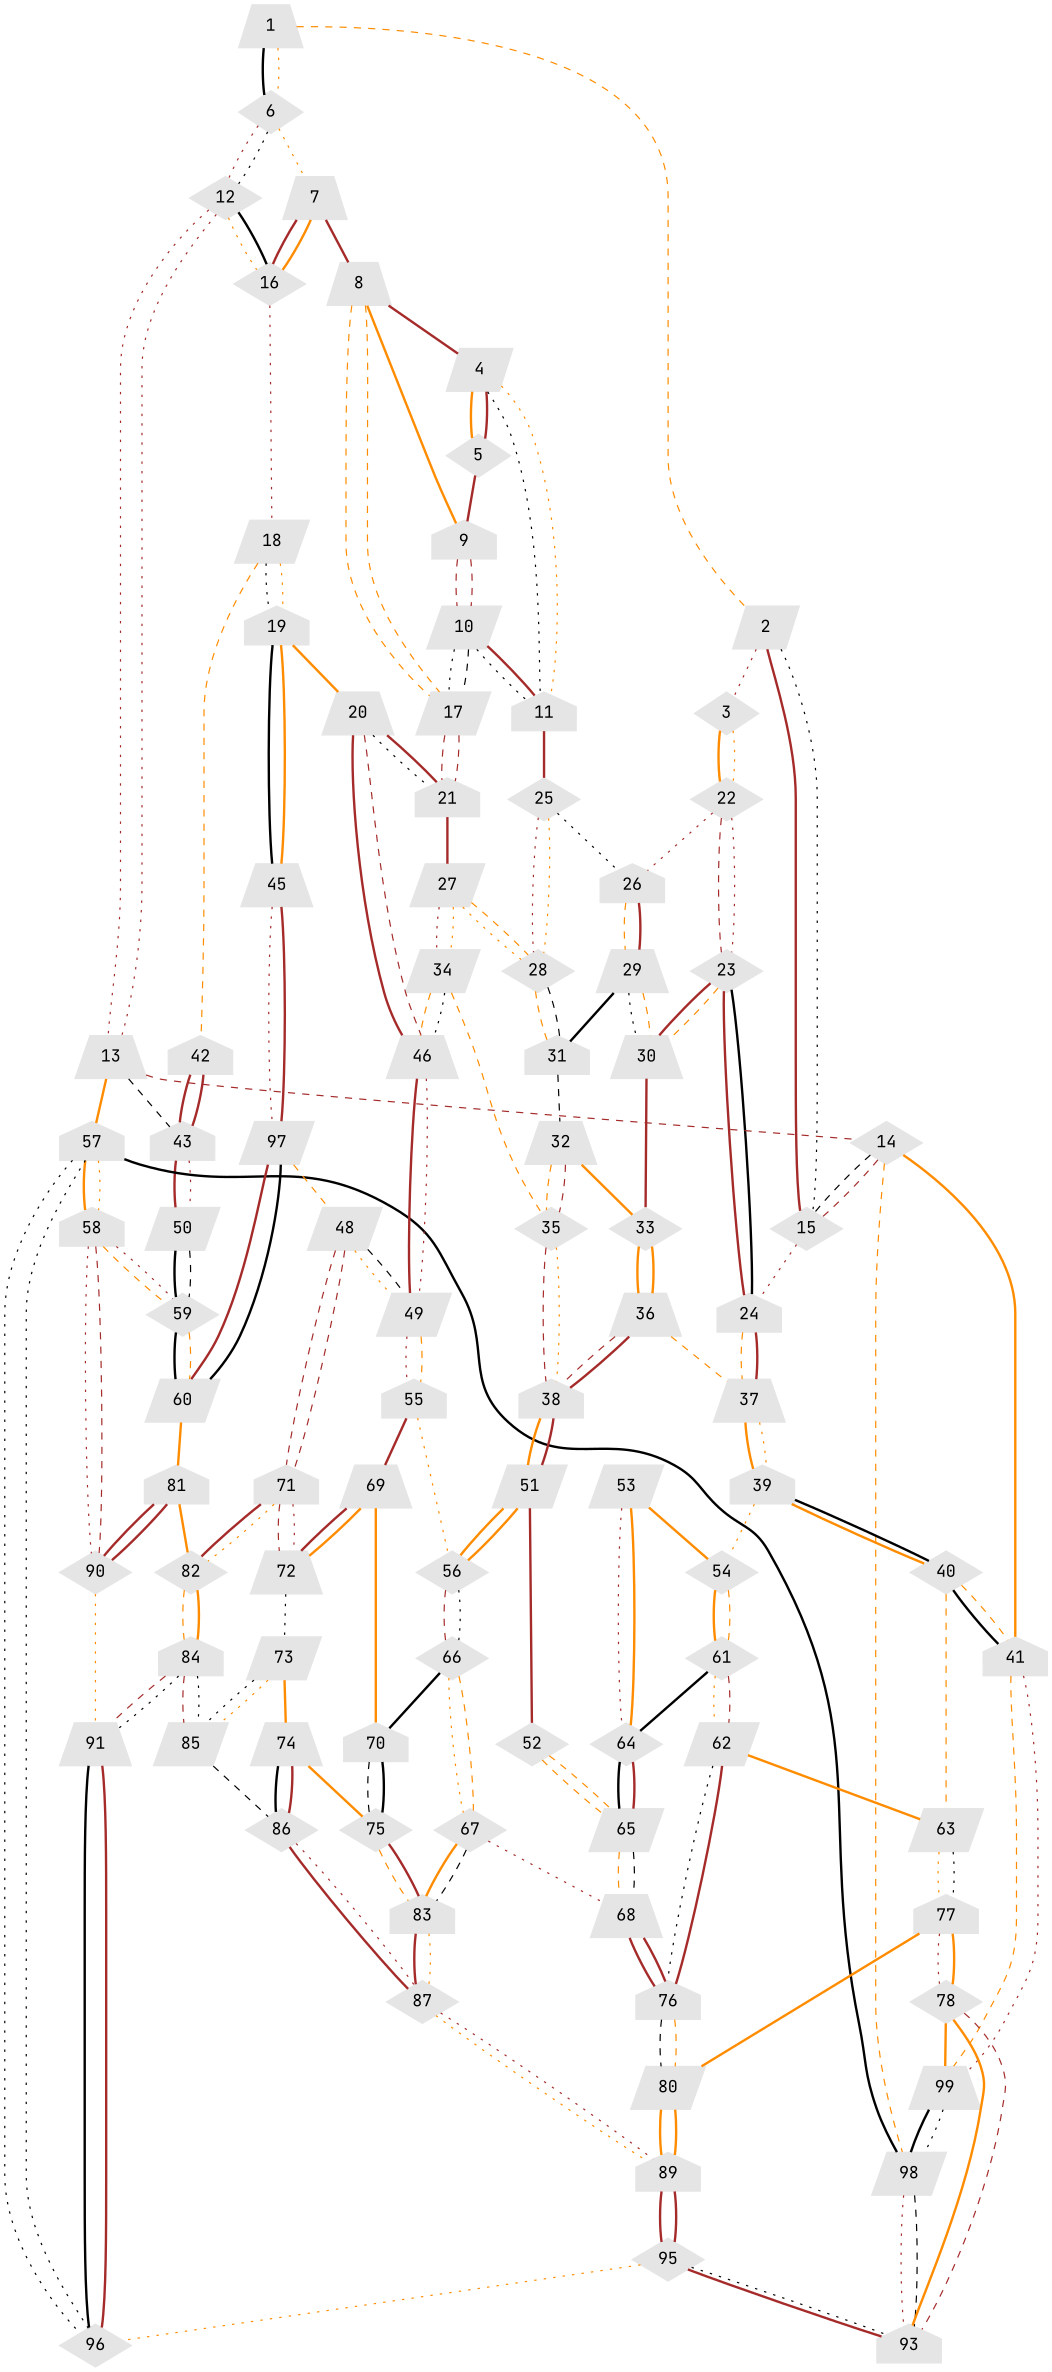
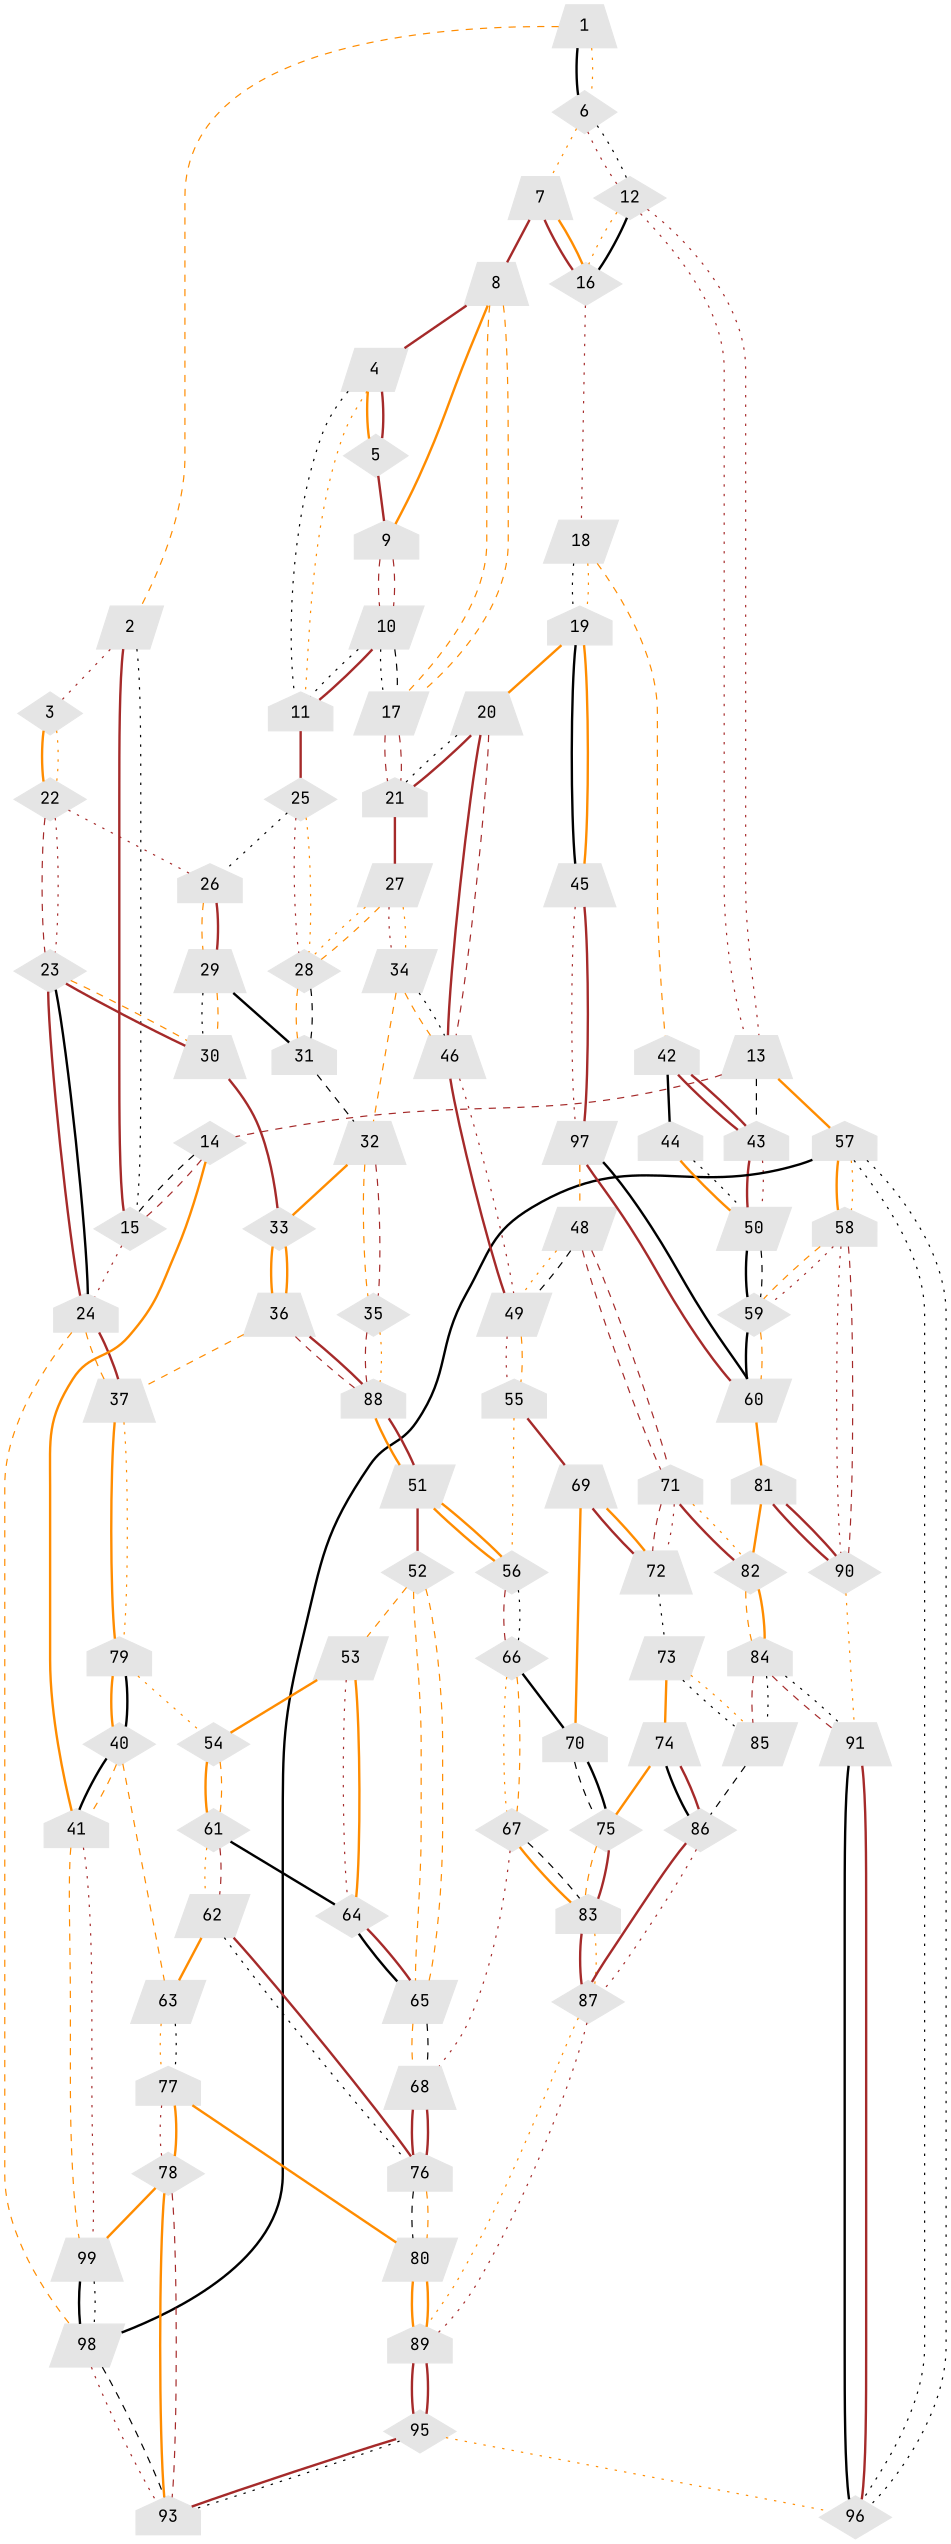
edge "34" -- "35": now "34" -- "32"
node "44": added
node "38": label "38" -> "88"
node "39": label "39" -> "79"
edge "52" -- "53": added
edge "14" -- "98": now "24" -- "98"
